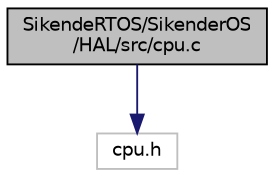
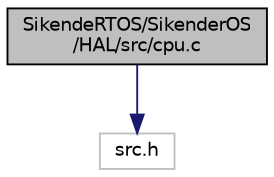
node "cpu.h": label "cpu.h" -> "src.h"
